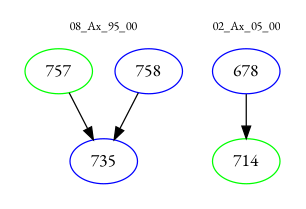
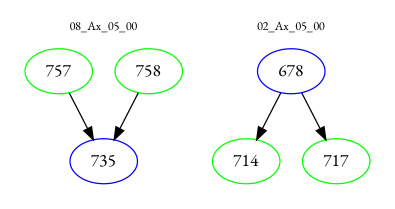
cluster "08_Ax_95_00": label "08_Ax_95_00" -> "08_Ax_05_00"
node "758": color blue -> green
node "717": added
